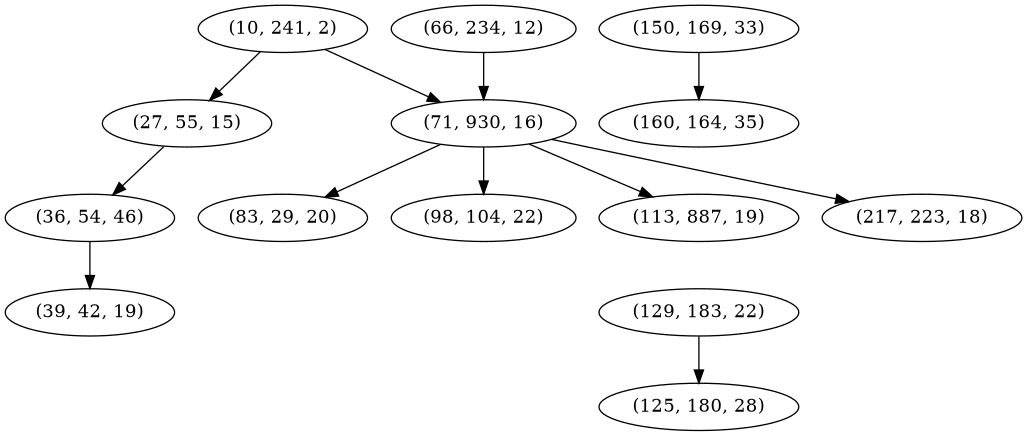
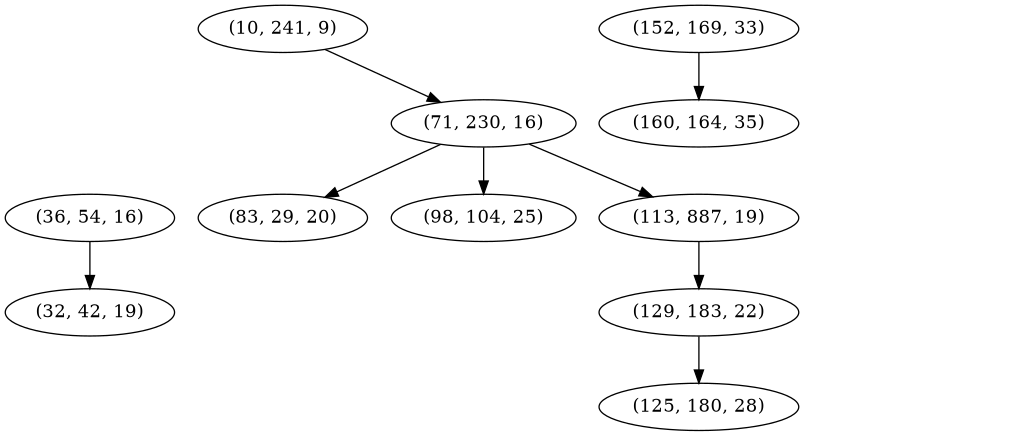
node "(10, 241, 2)": label "(10, 241, 2)" -> "(10, 241, 9)"
node "(66, 234, 12)": removed
node "(150, 169, 33)": label "(150, 169, 33)" -> "(152, 169, 33)"
node "(27, 55, 15)": removed
node "(71, 930, 16)": label "(71, 930, 16)" -> "(71, 230, 16)"
node "(36, 54, 46)": label "(36, 54, 46)" -> "(36, 54, 16)"
node "(98, 104, 22)": label "(98, 104, 22)" -> "(98, 104, 25)"
node "(217, 223, 18)": removed
edge "(113, 887, 19)" -> "(129, 183, 22)": added
node "(39, 42, 19)": label "(39, 42, 19)" -> "(32, 42, 19)"
